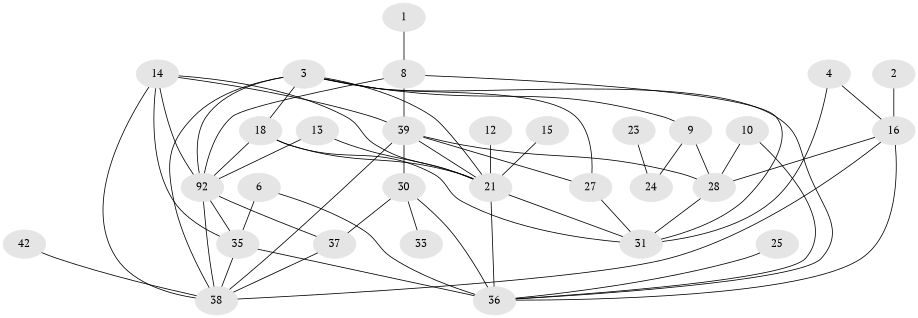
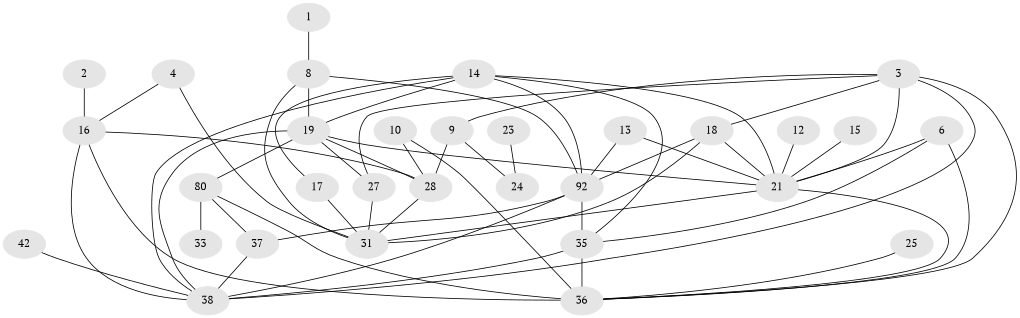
edge "3" -- "92": removed
node "39": label "39" -> "19"
edge "6" -- "21": added
node "17": added
node "30": label "30" -> "80"
